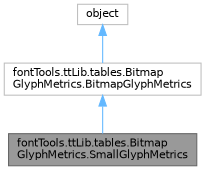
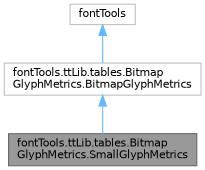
node "object": label "object" -> "fontTools"
